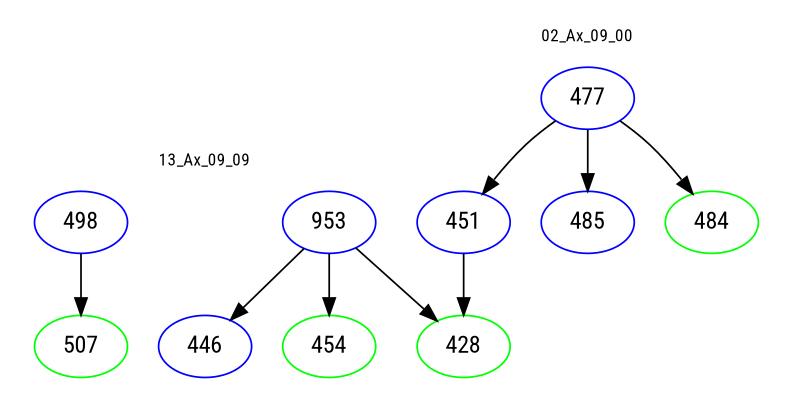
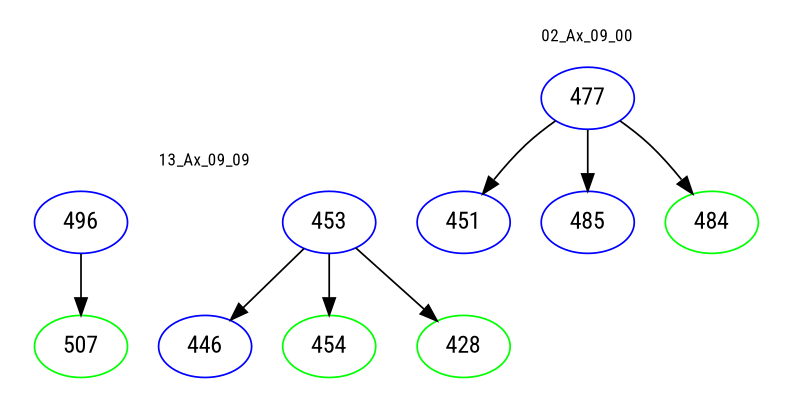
node "498": label "498" -> "496"
node "953": label "953" -> "453"
edge "451" -> "428": removed
